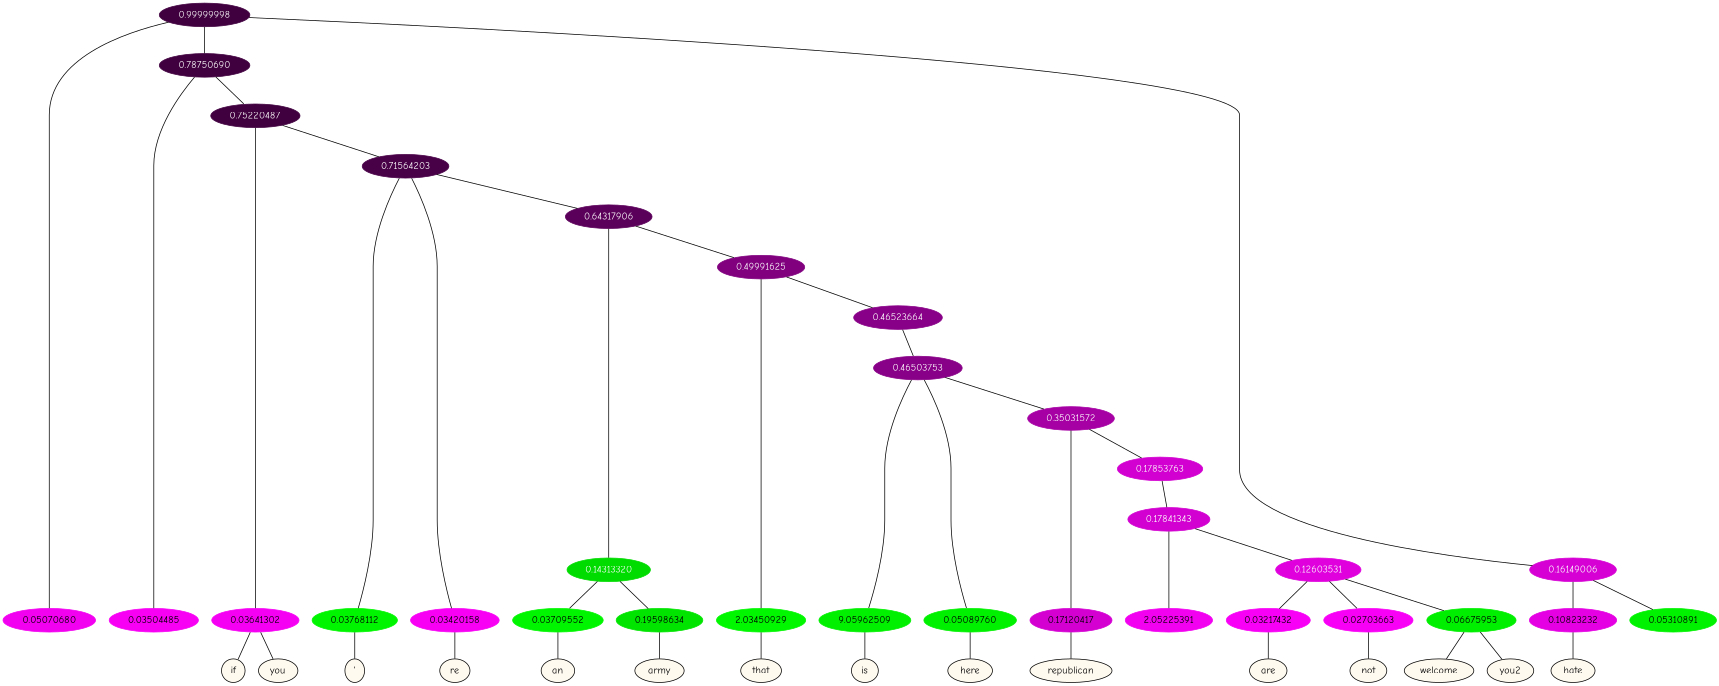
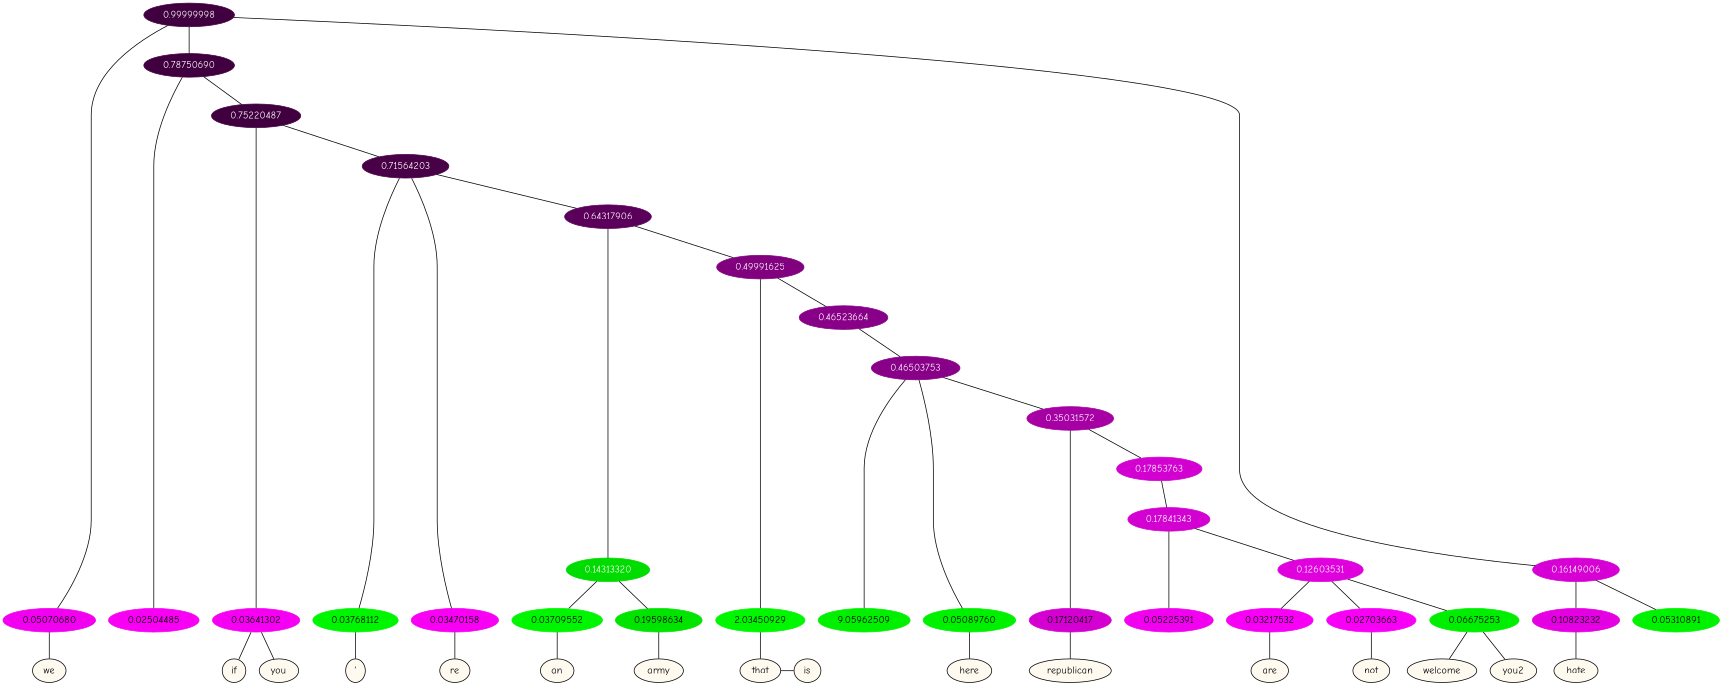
node "0.03504485": label "0.03504485" -> "0.02504485"
node "0.03420158": label "0.03420158" -> "0.03470158"
node "2.05225391": label "2.05225391" -> "0.05225391"
node "0.03217432": label "0.03217432" -> "0.03217532"
node "0.06675953": label "0.06675953" -> "0.06675253"
edge "9.05962509" -- "is": now "that" -- "is"
node "we": added
